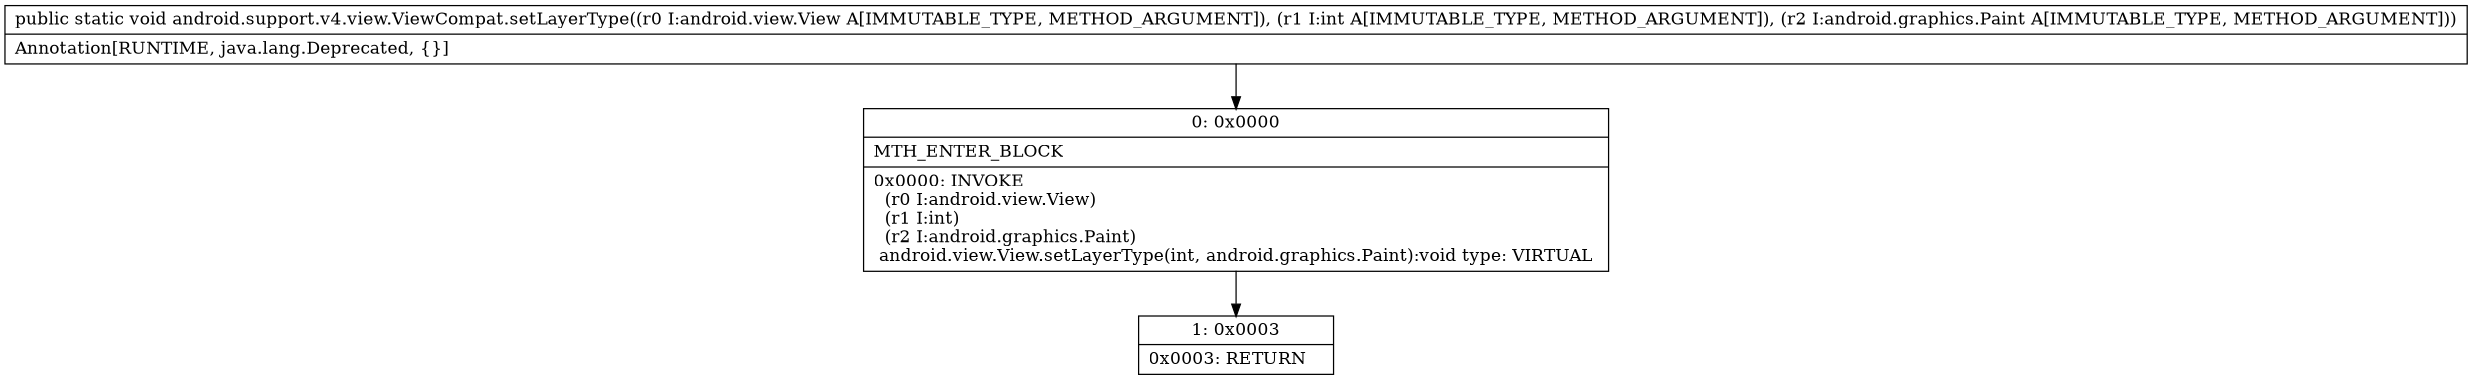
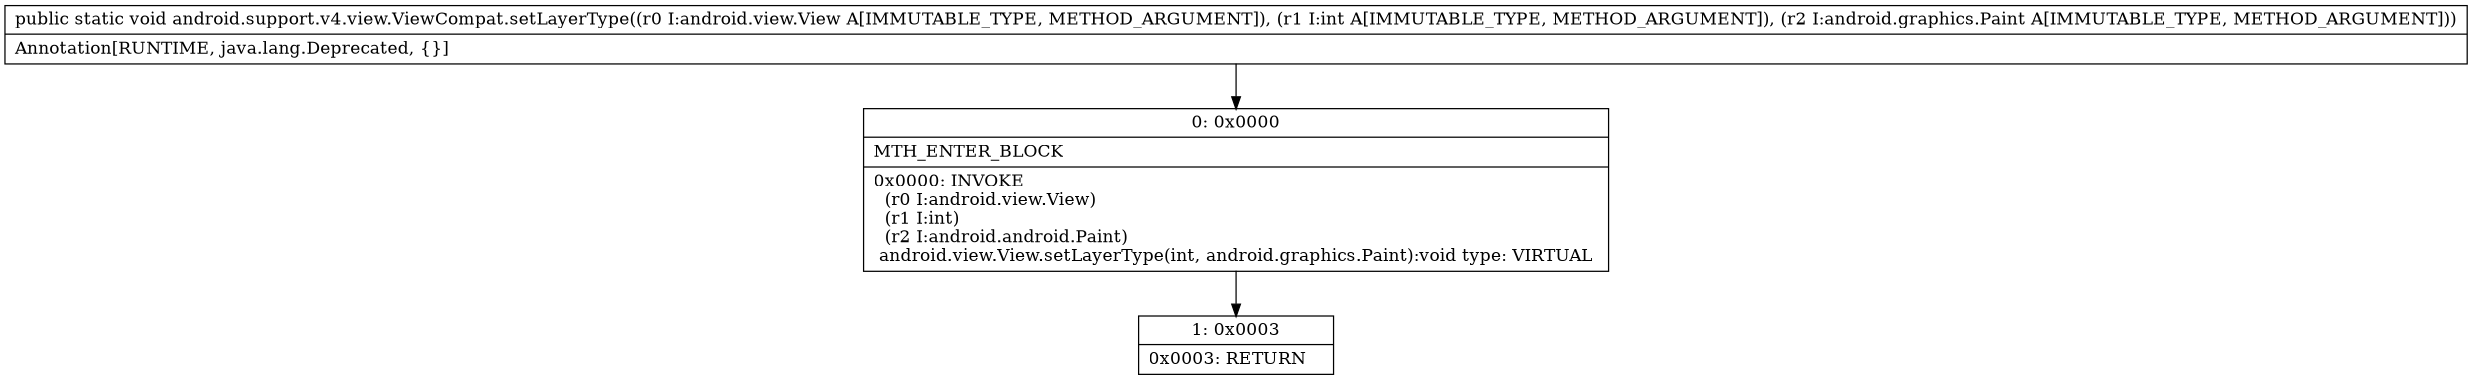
node "0: 0x0000": text "(r2 I:android.graphics.Paint)" -> "(r2 I:android.android.Paint)"
